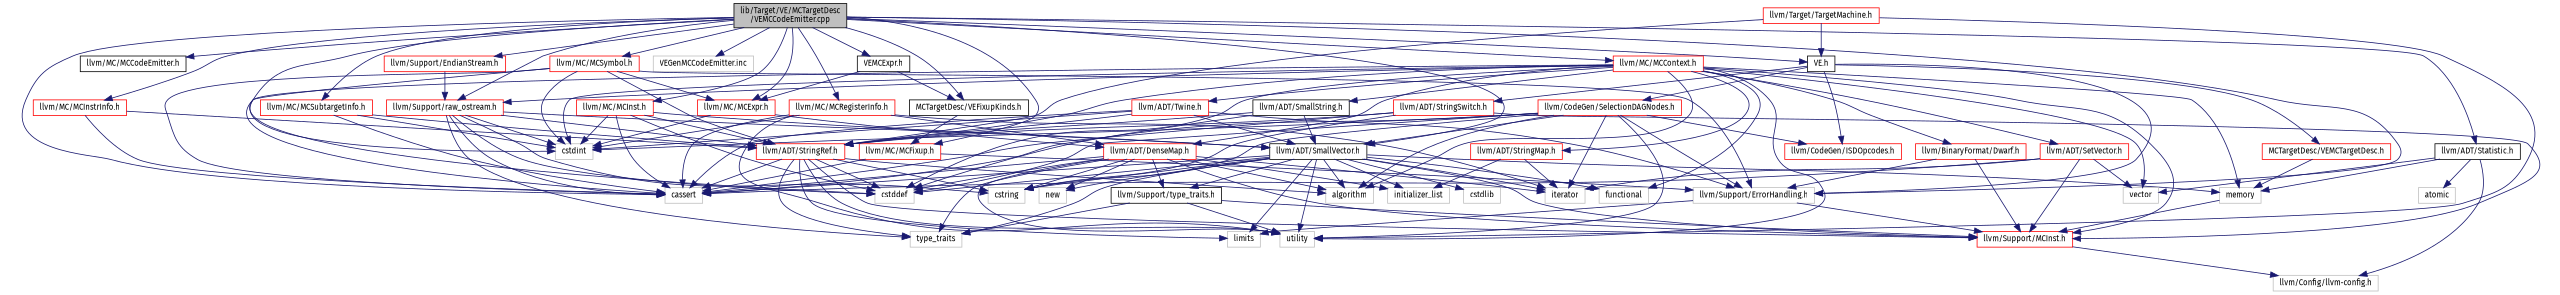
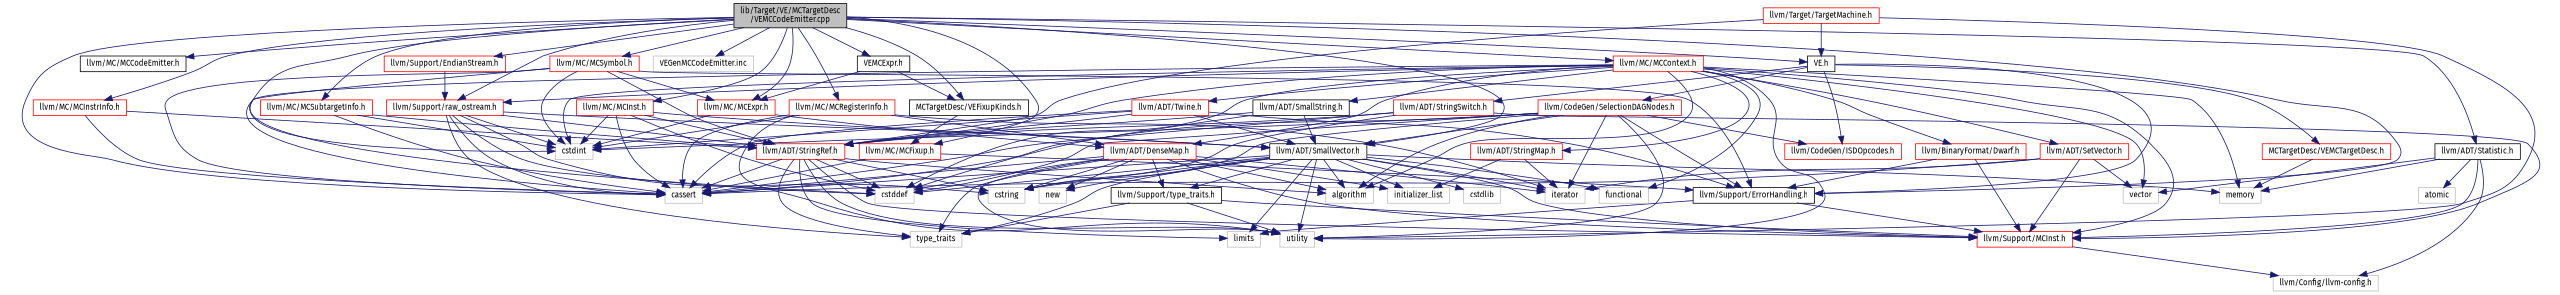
node "llvm/Support/ErrorHandling.h": color grey75 -> black
edge "memory" -> "llvm/Support/MCInst.h": now "llvm/ADT/Statistic.h" -> "llvm/Support/MCInst.h"
